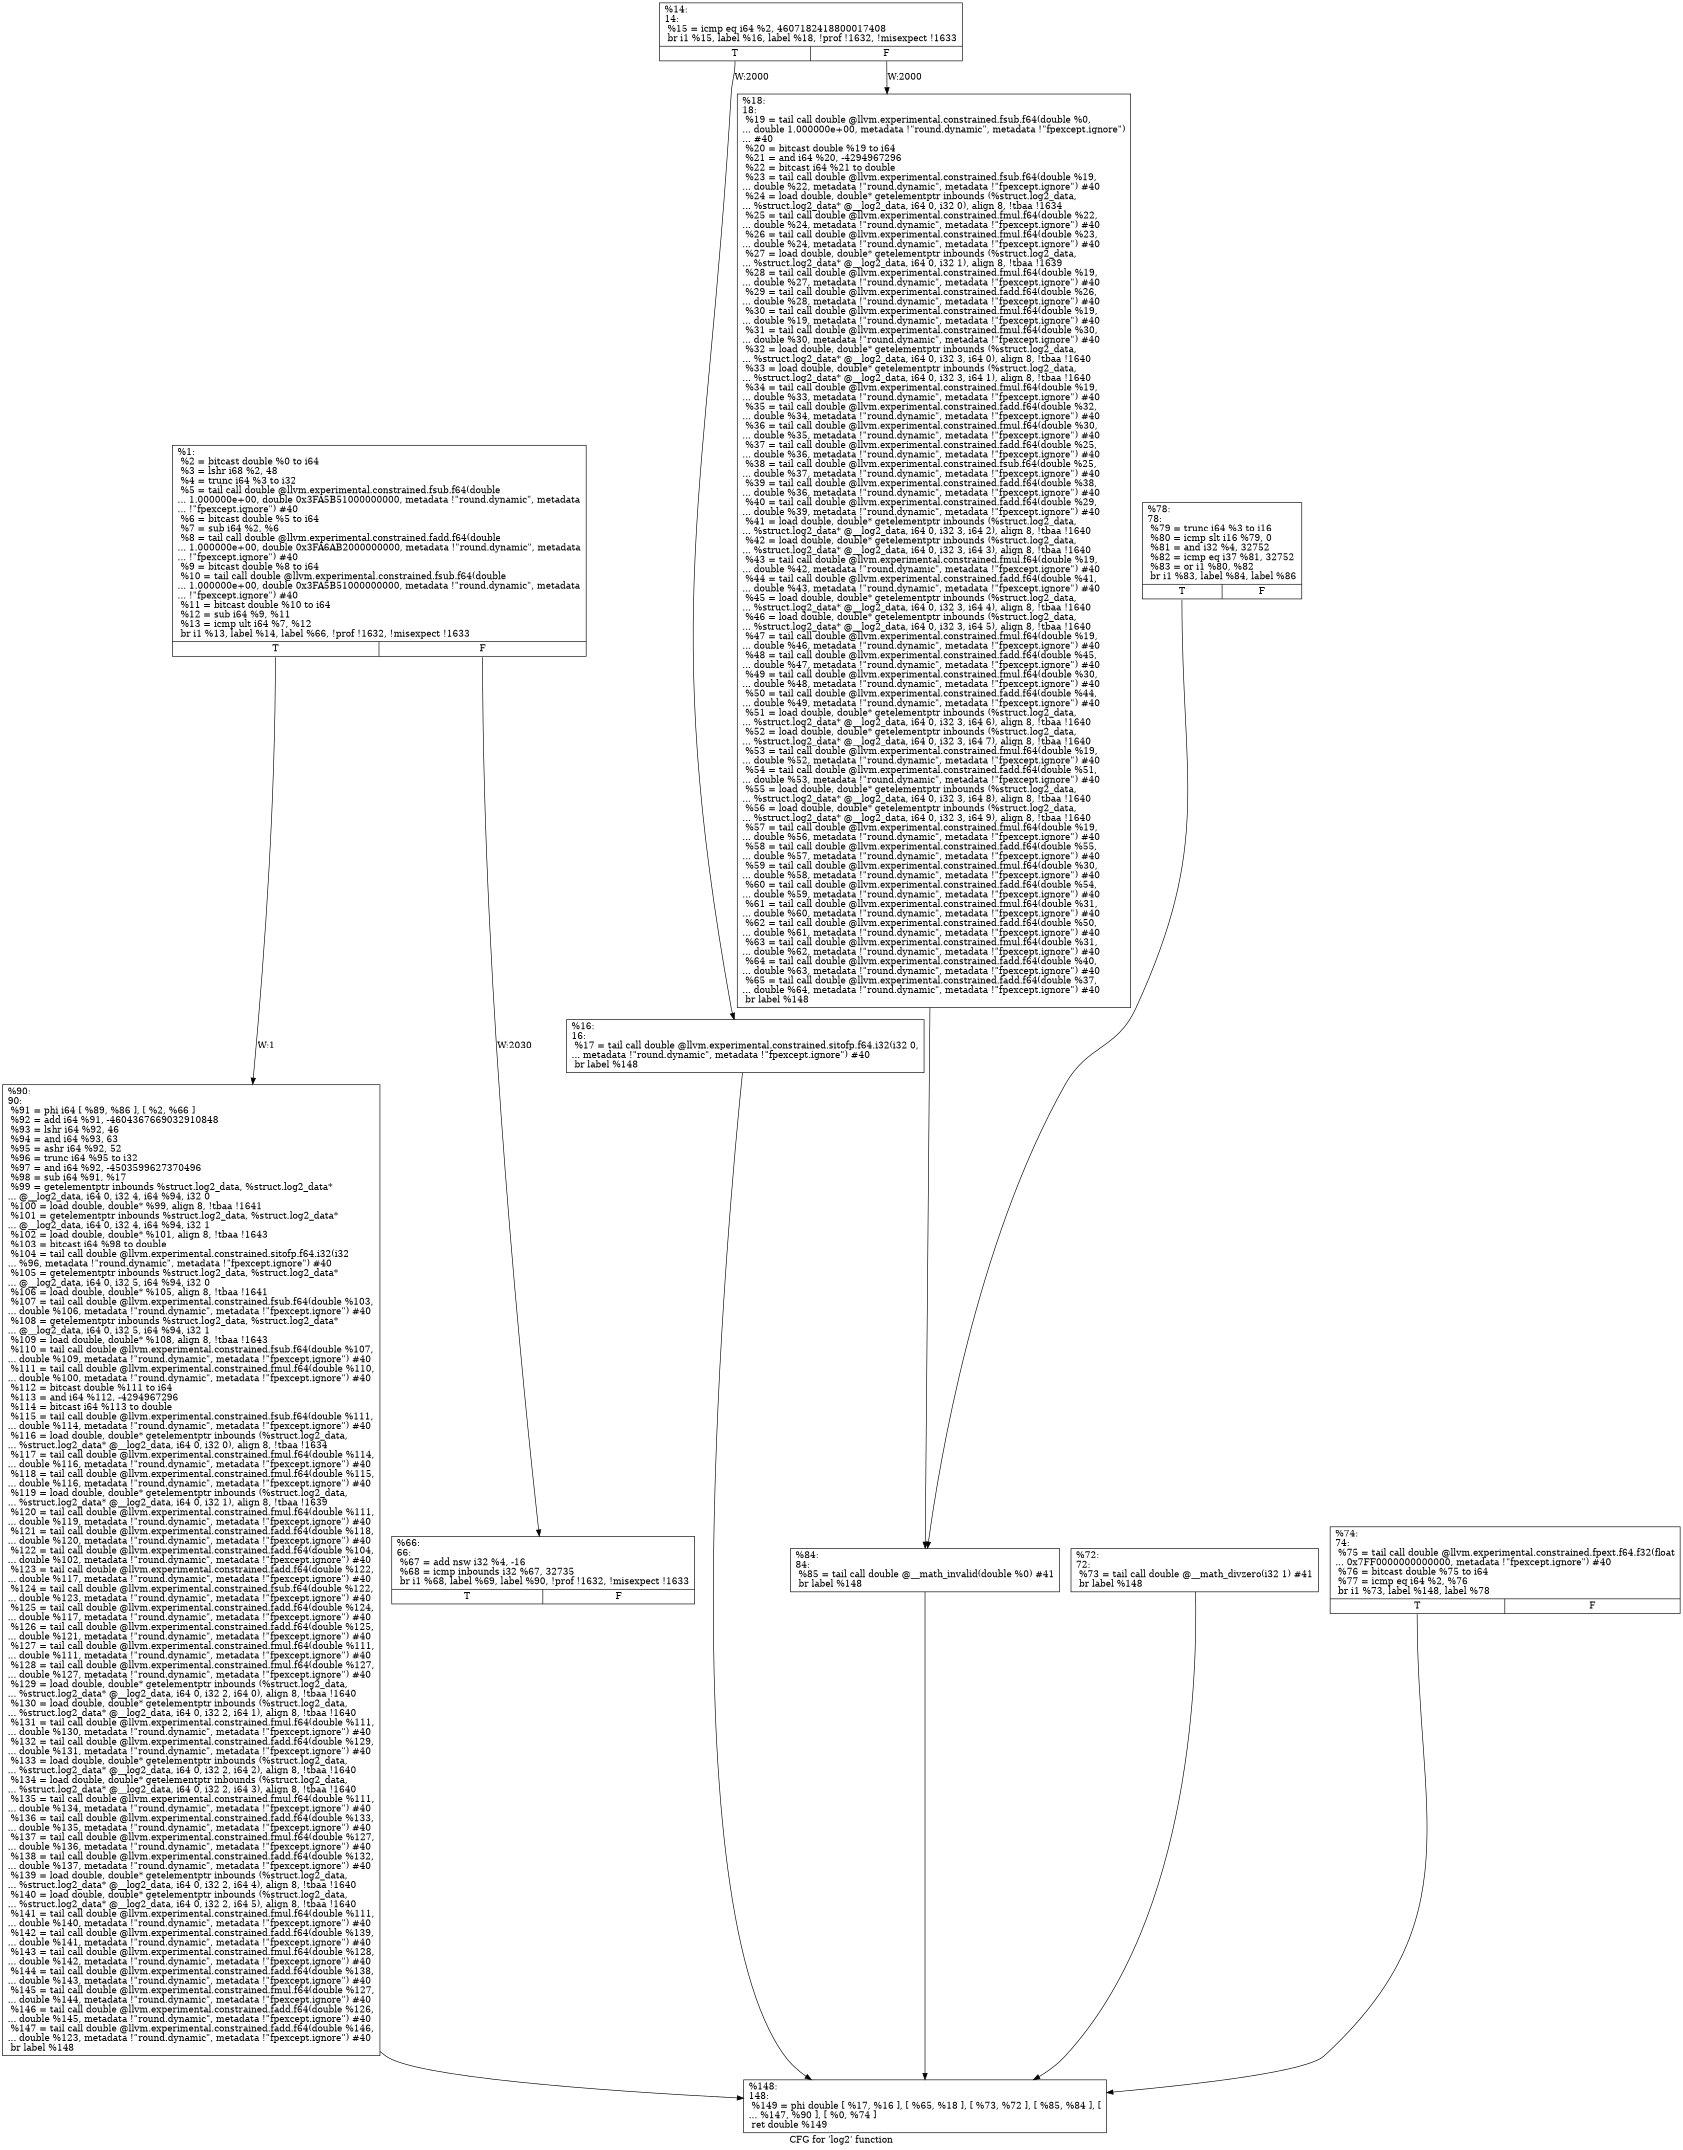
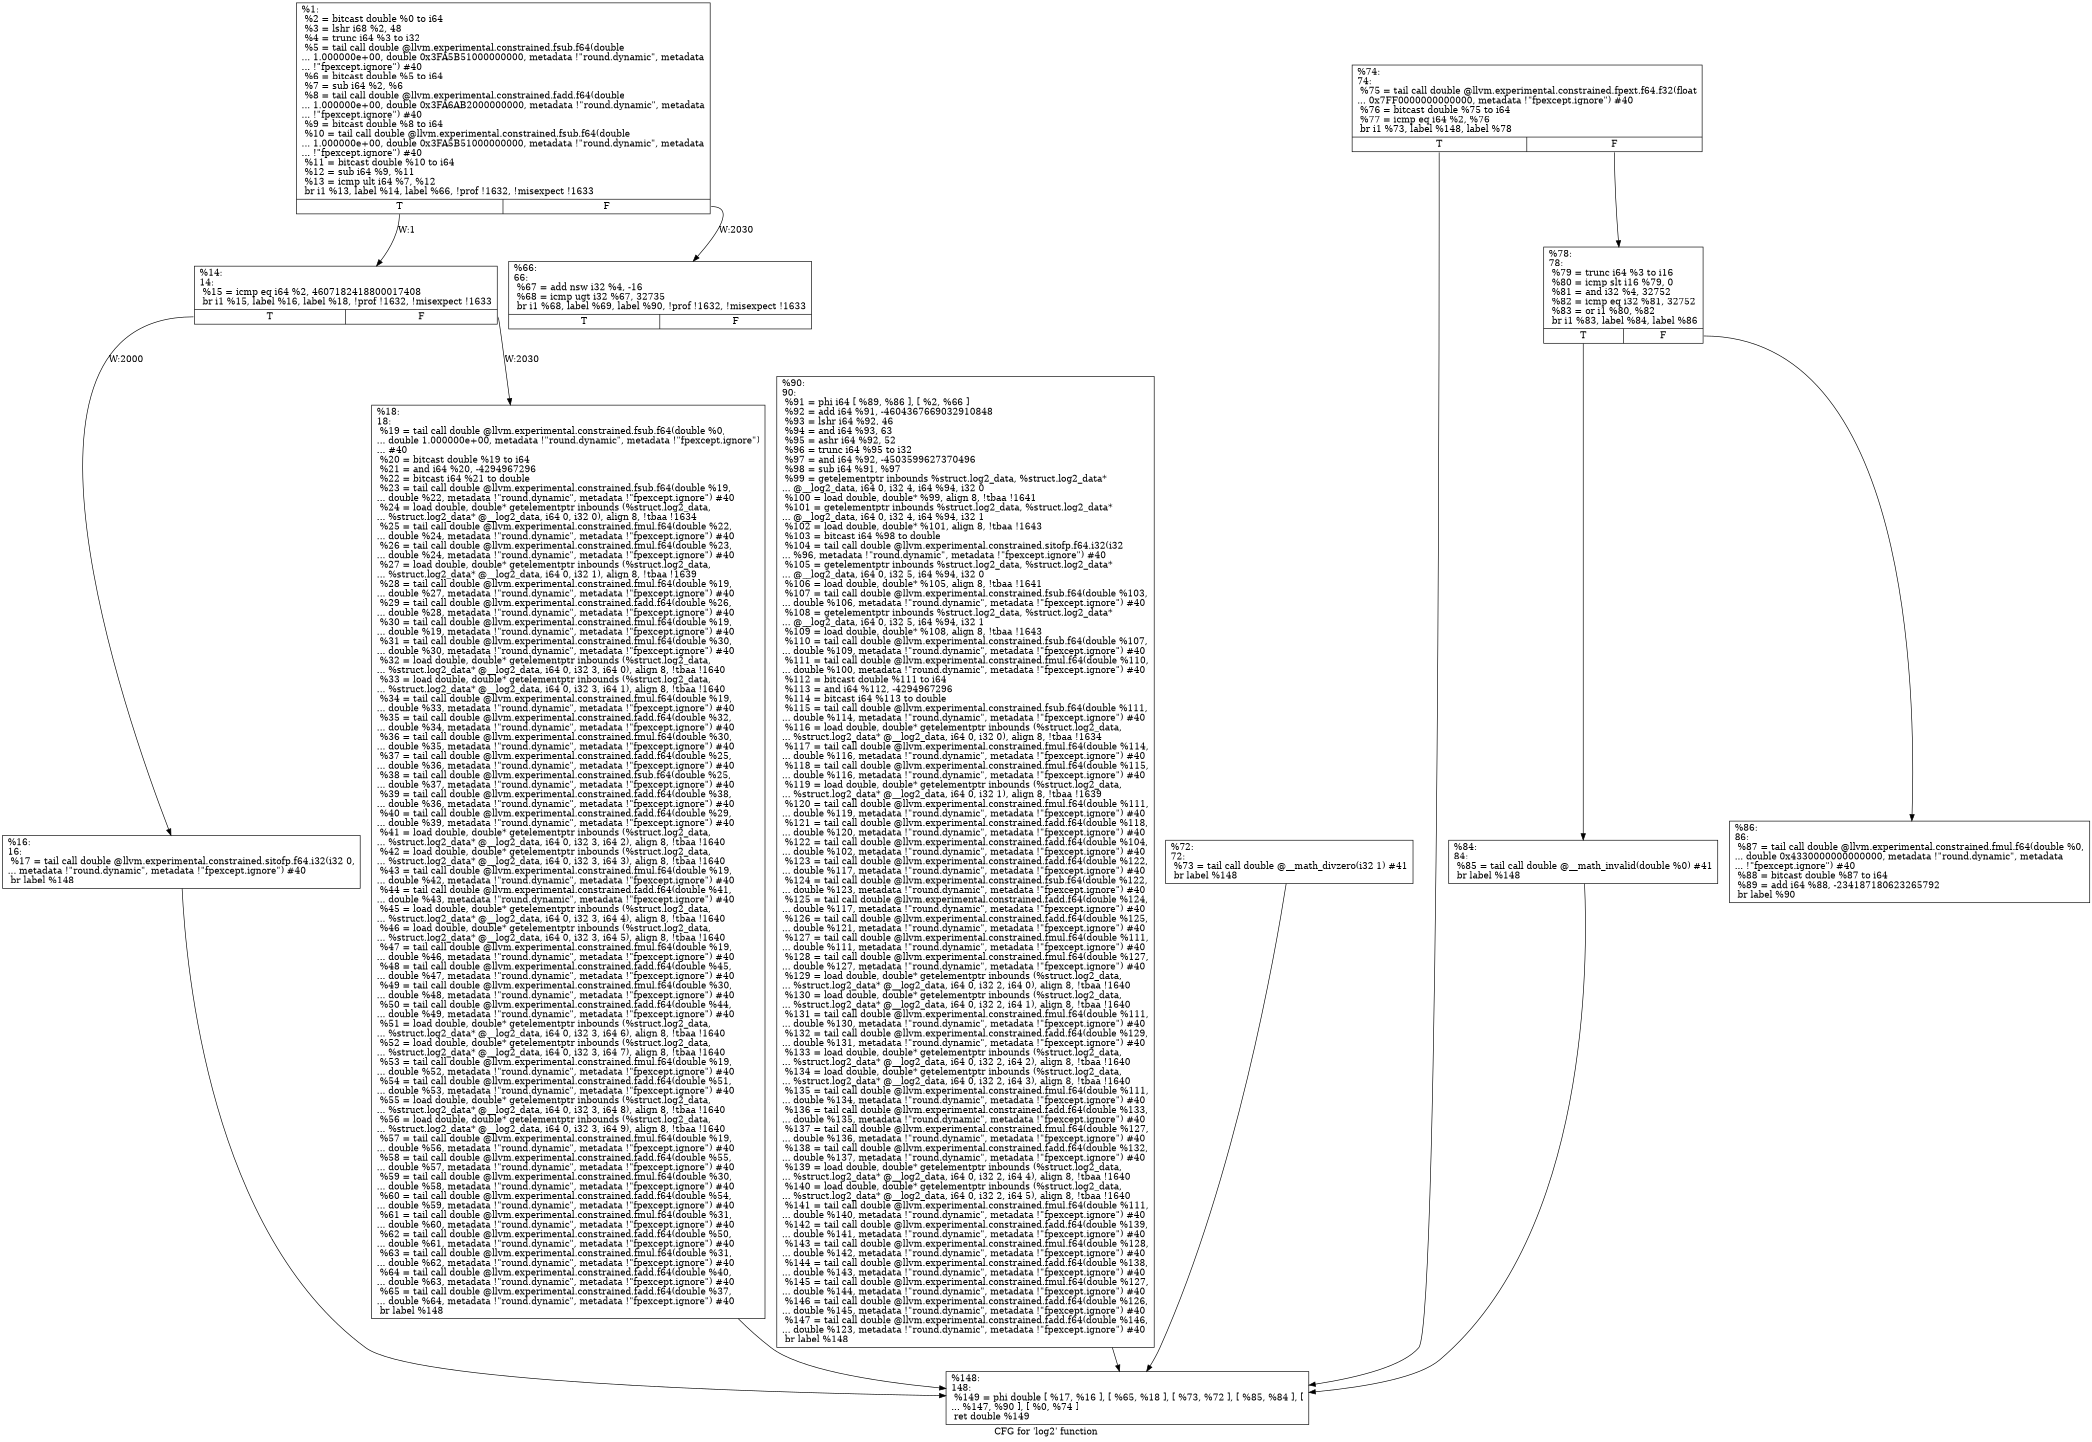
edge "%14:" -> "%18:": label "W:2000" -> "W:2030"
edge "%74:" -> "%78:": added
node "%78:": text "%82 = icmp eq i37 %81, 32752" -> "%82 = icmp eq i32 %81, 32752"
node "%86:": added
edge "%1:" -> "%90:": now "%1:" -> "%14:"
node "%90:": text "%98 = sub i64 %91, %17" -> "%98 = sub i64 %91, %97"
edge "%18:" -> "%84:": now "%18:" -> "%148:"
node "%66:": text "%68 = icmp inbounds i32 %67, 32735" -> "%68 = icmp ugt i32 %67, 32735"
